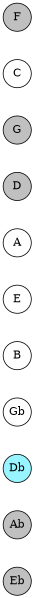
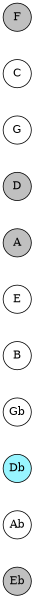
node "G": fillcolor gray -> white
node "A": fillcolor white -> gray
node "Ab": fillcolor gray -> white
